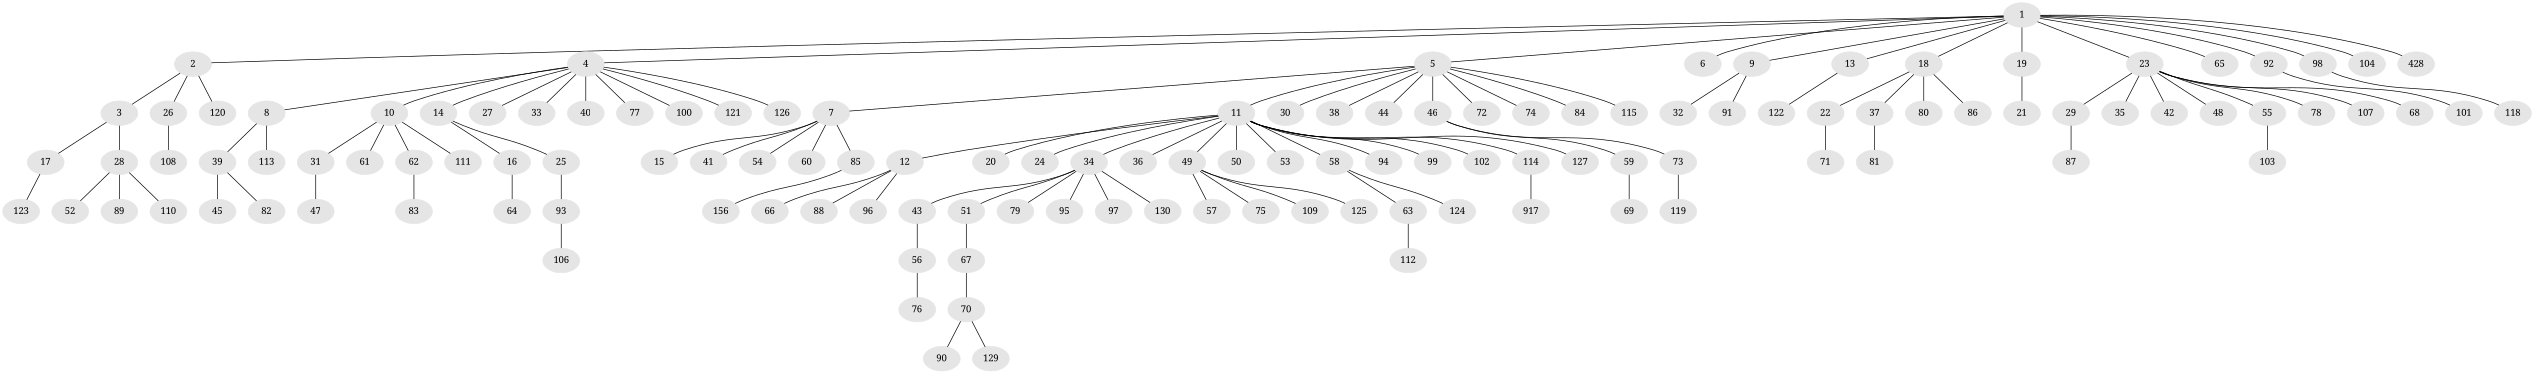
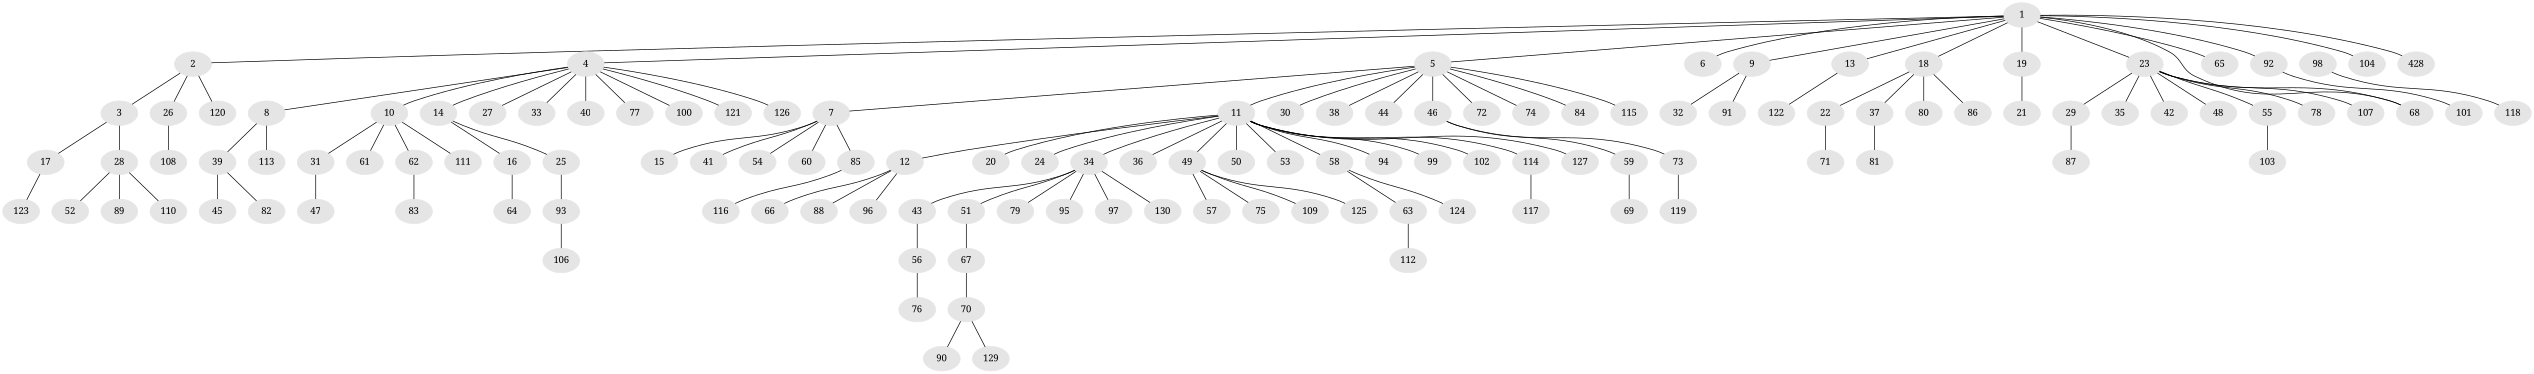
edge "1" -- "98": now "1" -- "68"
node "156": label "156" -> "116"
node "917": label "917" -> "117"
